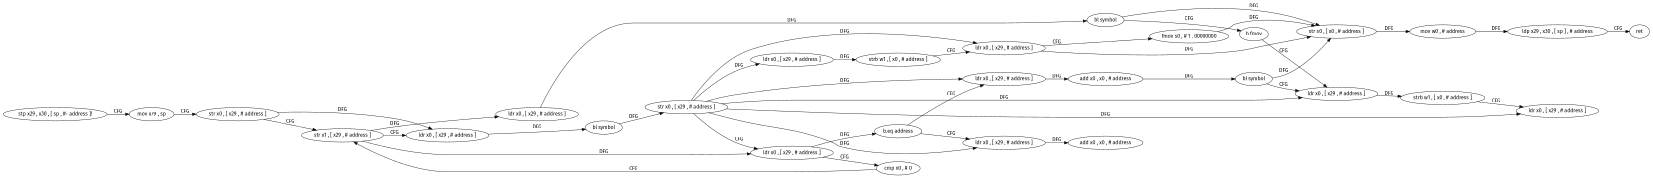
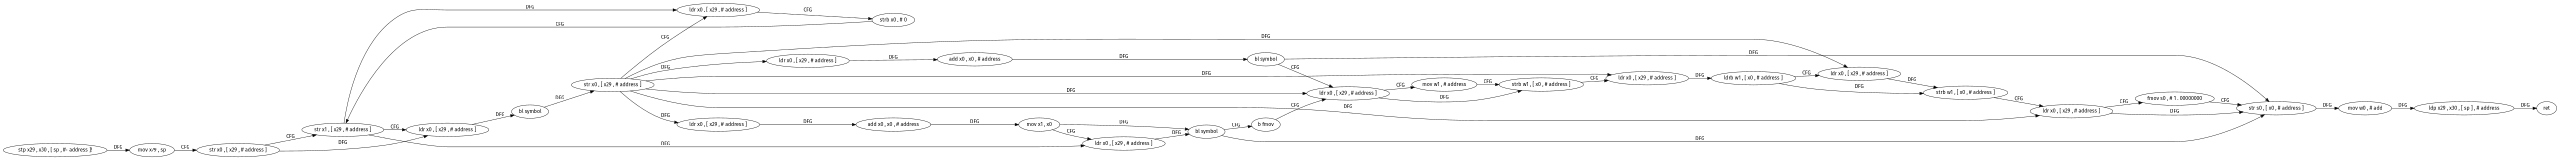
edge "fmov s0 , # 1 . 00000000" -> "str s0 , [ x0 , # address ]": label "DFG" -> "CFG"
edge "ldp x29 , x30 , [ sp ] , # address" -> "ret": label "CFG" -> "DFG"
node "mov w0 , # address": label "mov w0 , # address" -> "mov w0 , # add"
node "ldrb w1 , [ x0 , # address ]": added
node "mov w1 , # address": added
edge "stp x29 , x30 , [ sp , #- address ]!" -> "mov x79 , sp": label "CFG" -> "DFG"
node "mov x1 , x0": added
node "b.eq address": removed
node "cmp x0 , # 0": label "cmp x0 , # 0" -> "strb x0 , # 0"
